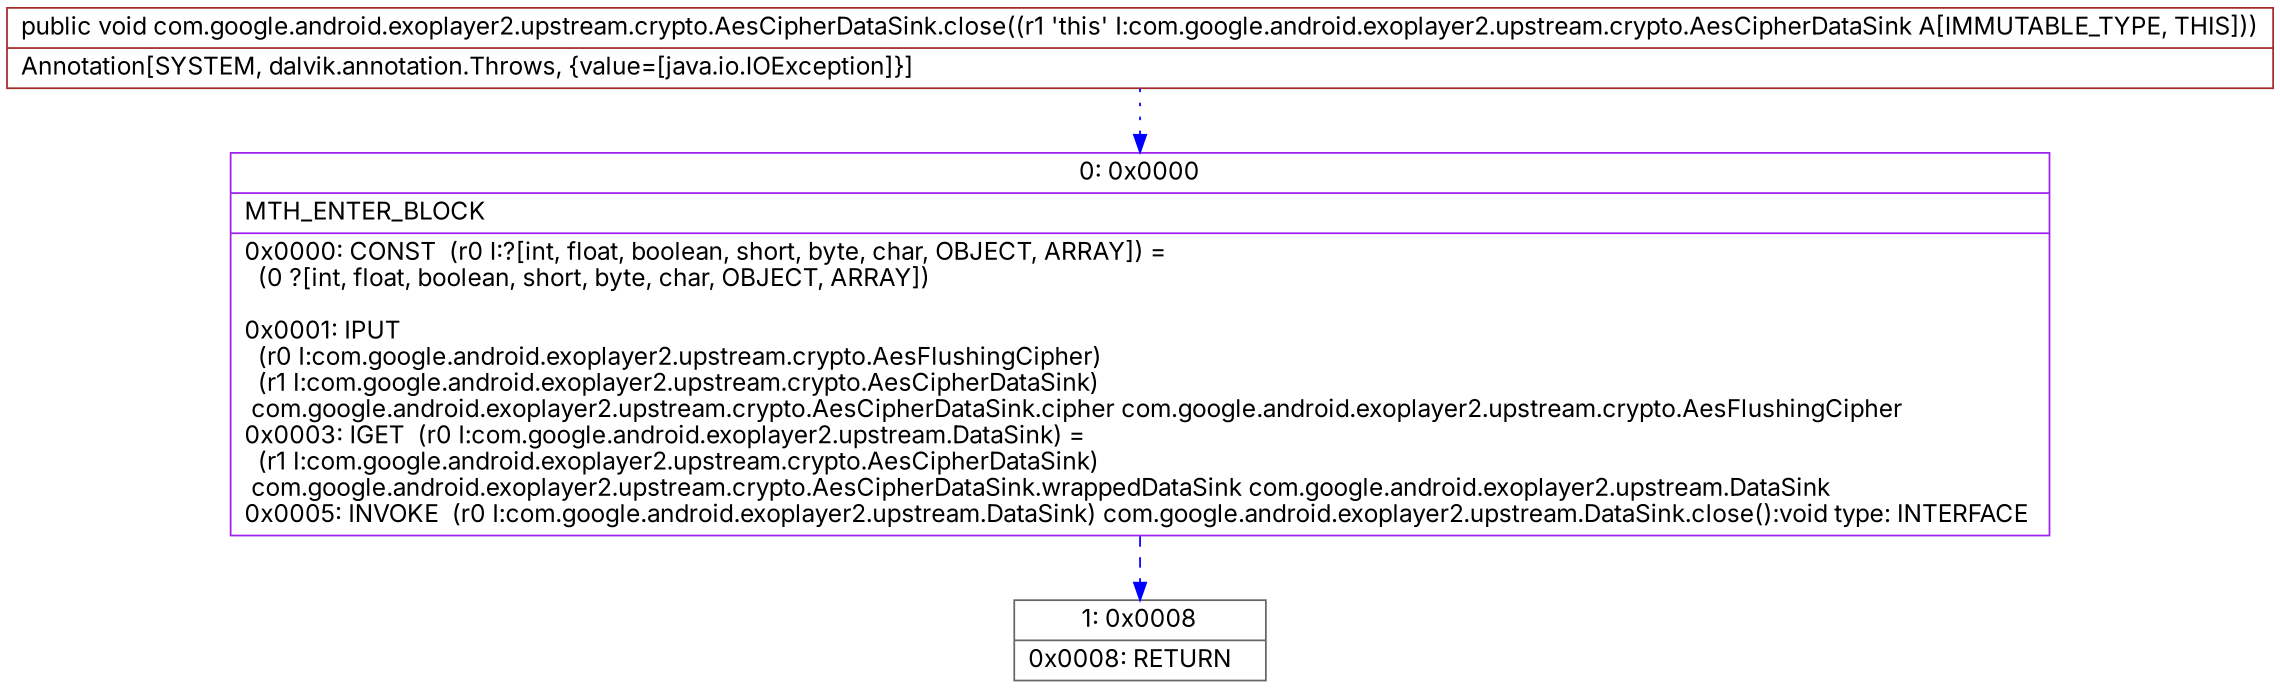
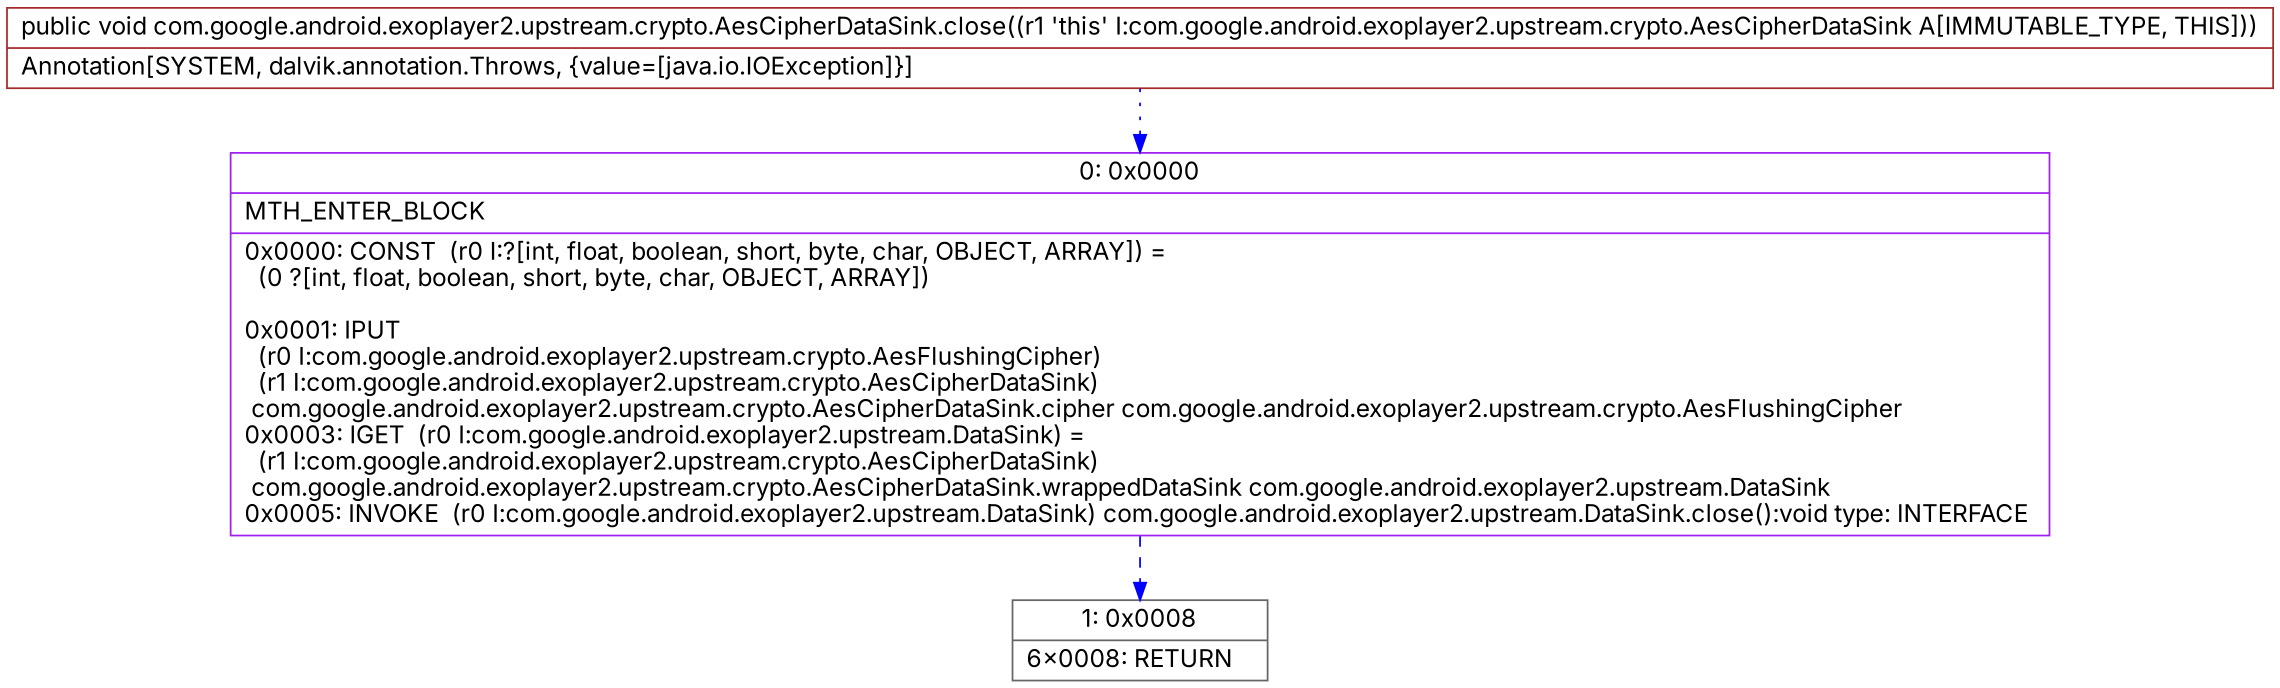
node "1: 0x0008": text "0x0008: RETURN" -> "6x0008: RETURN"
